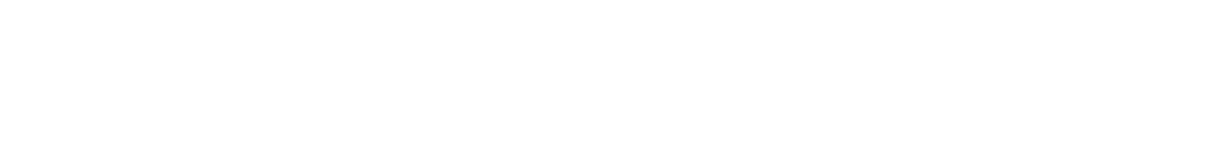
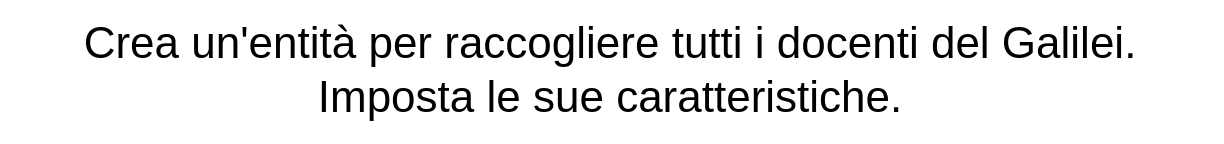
node "Crea un'entità per raccogliere tutti i docenti del Galilei. Imposta le sue caratteristiche.": added
